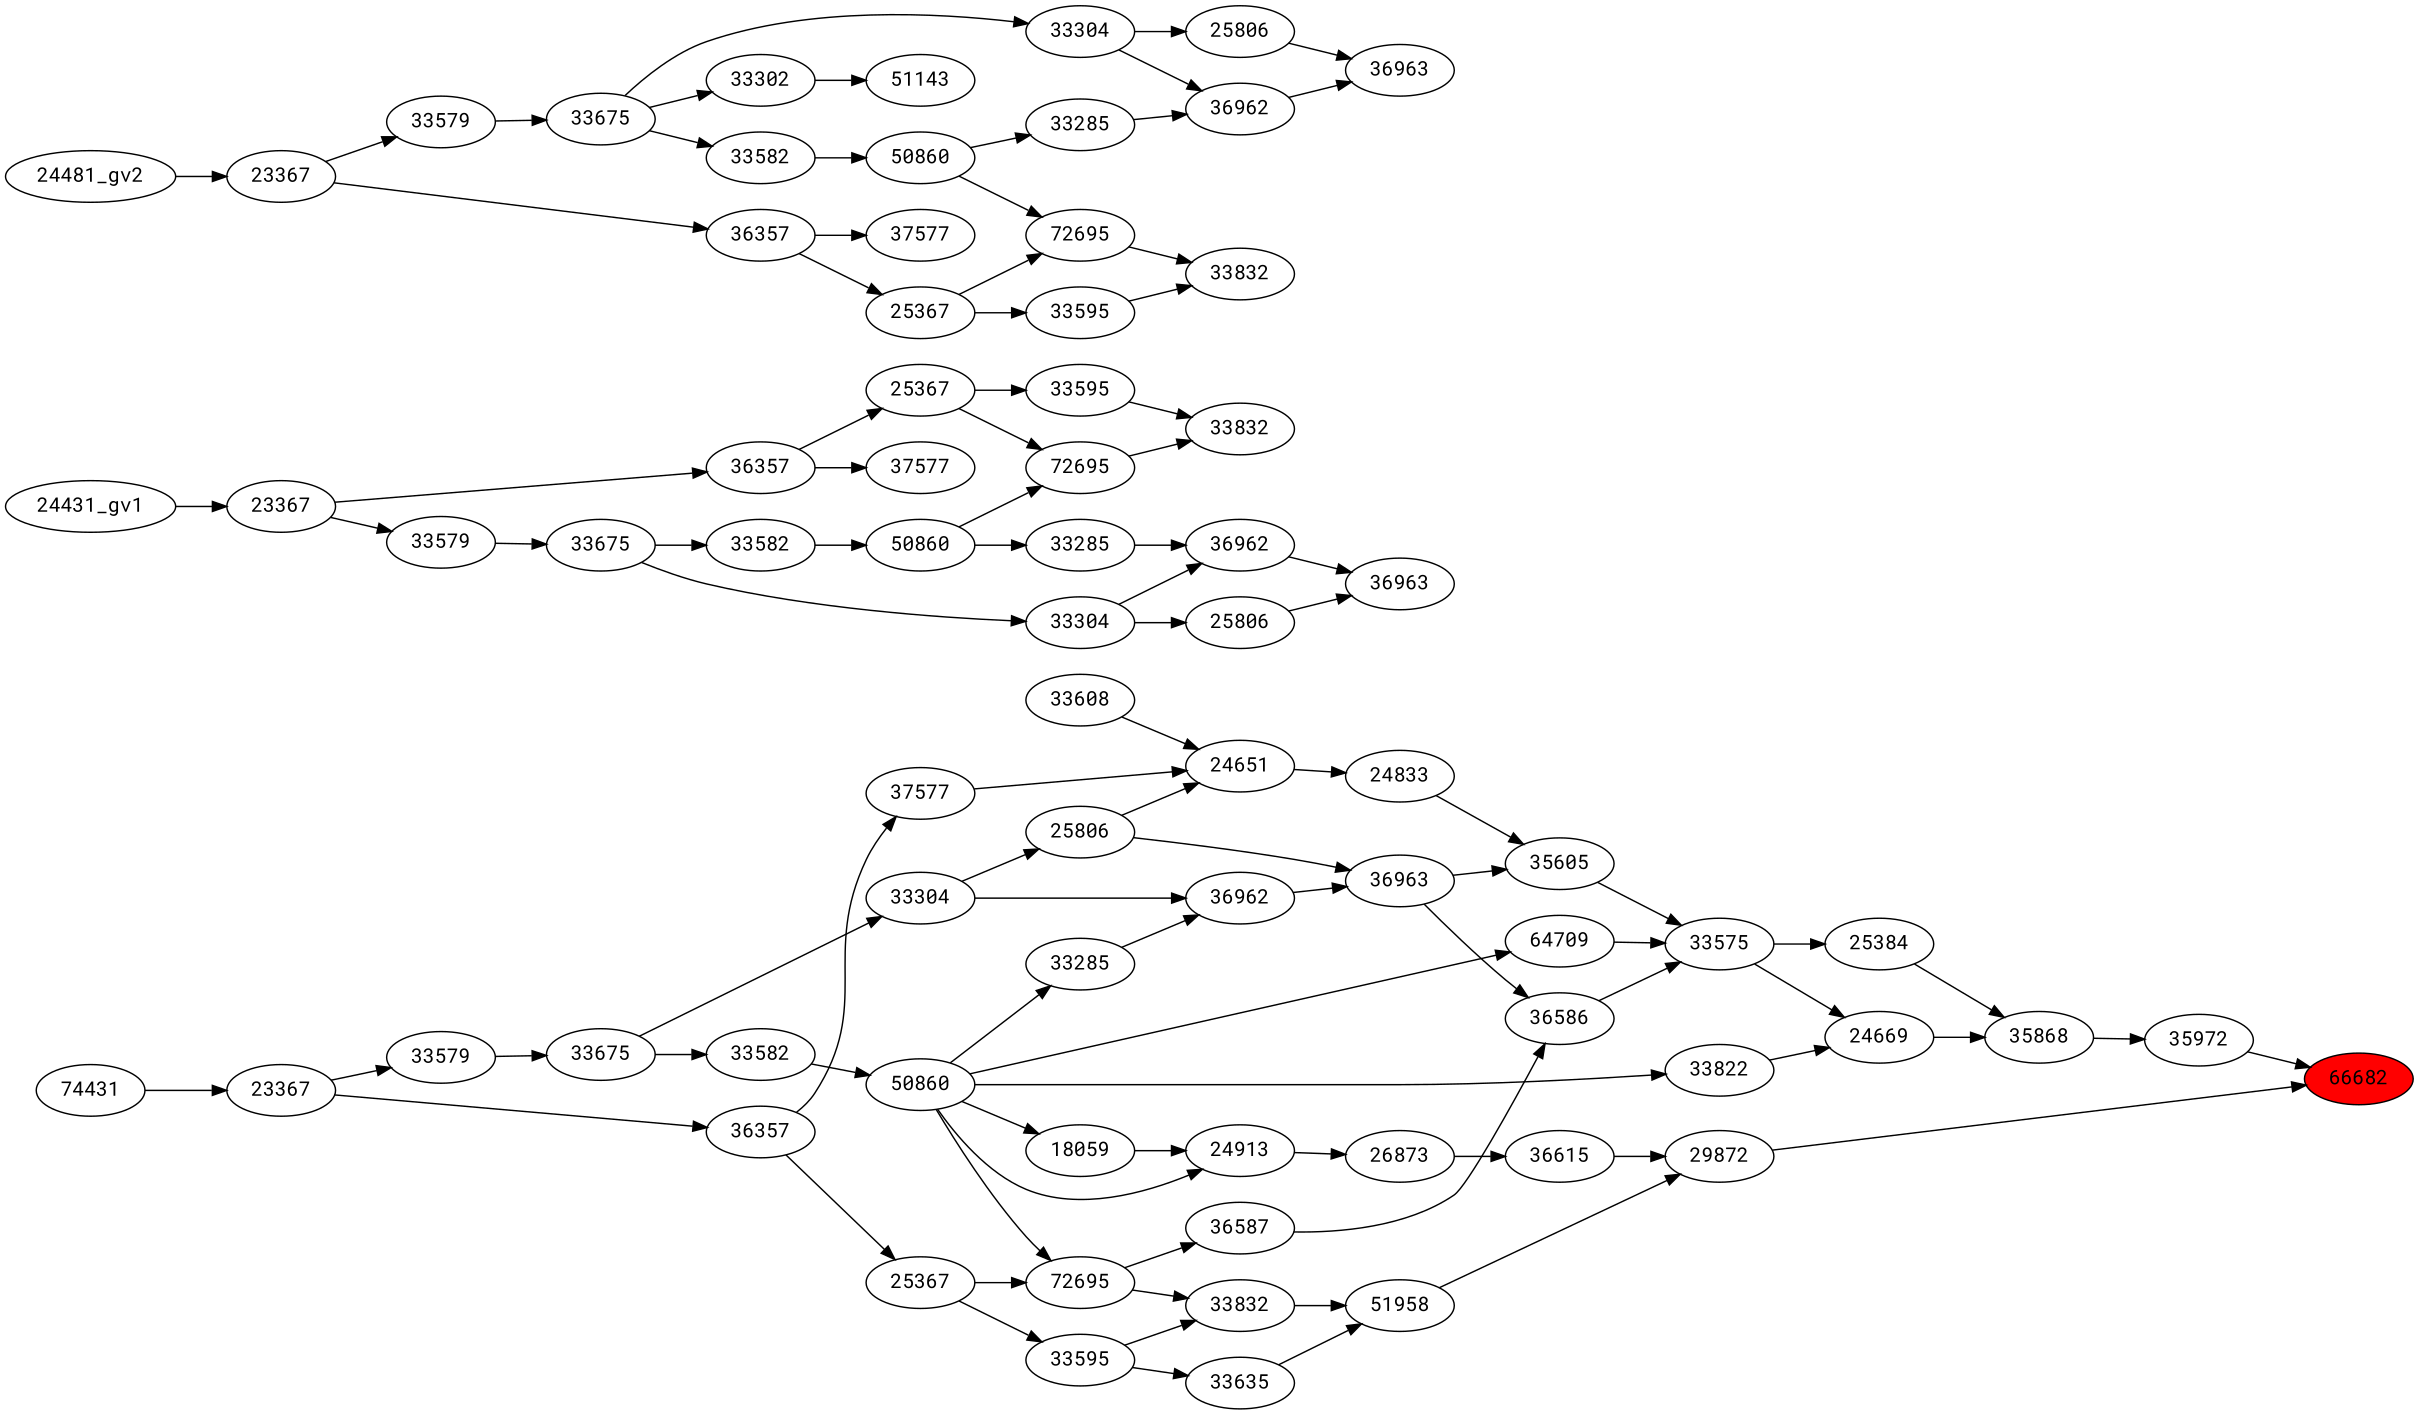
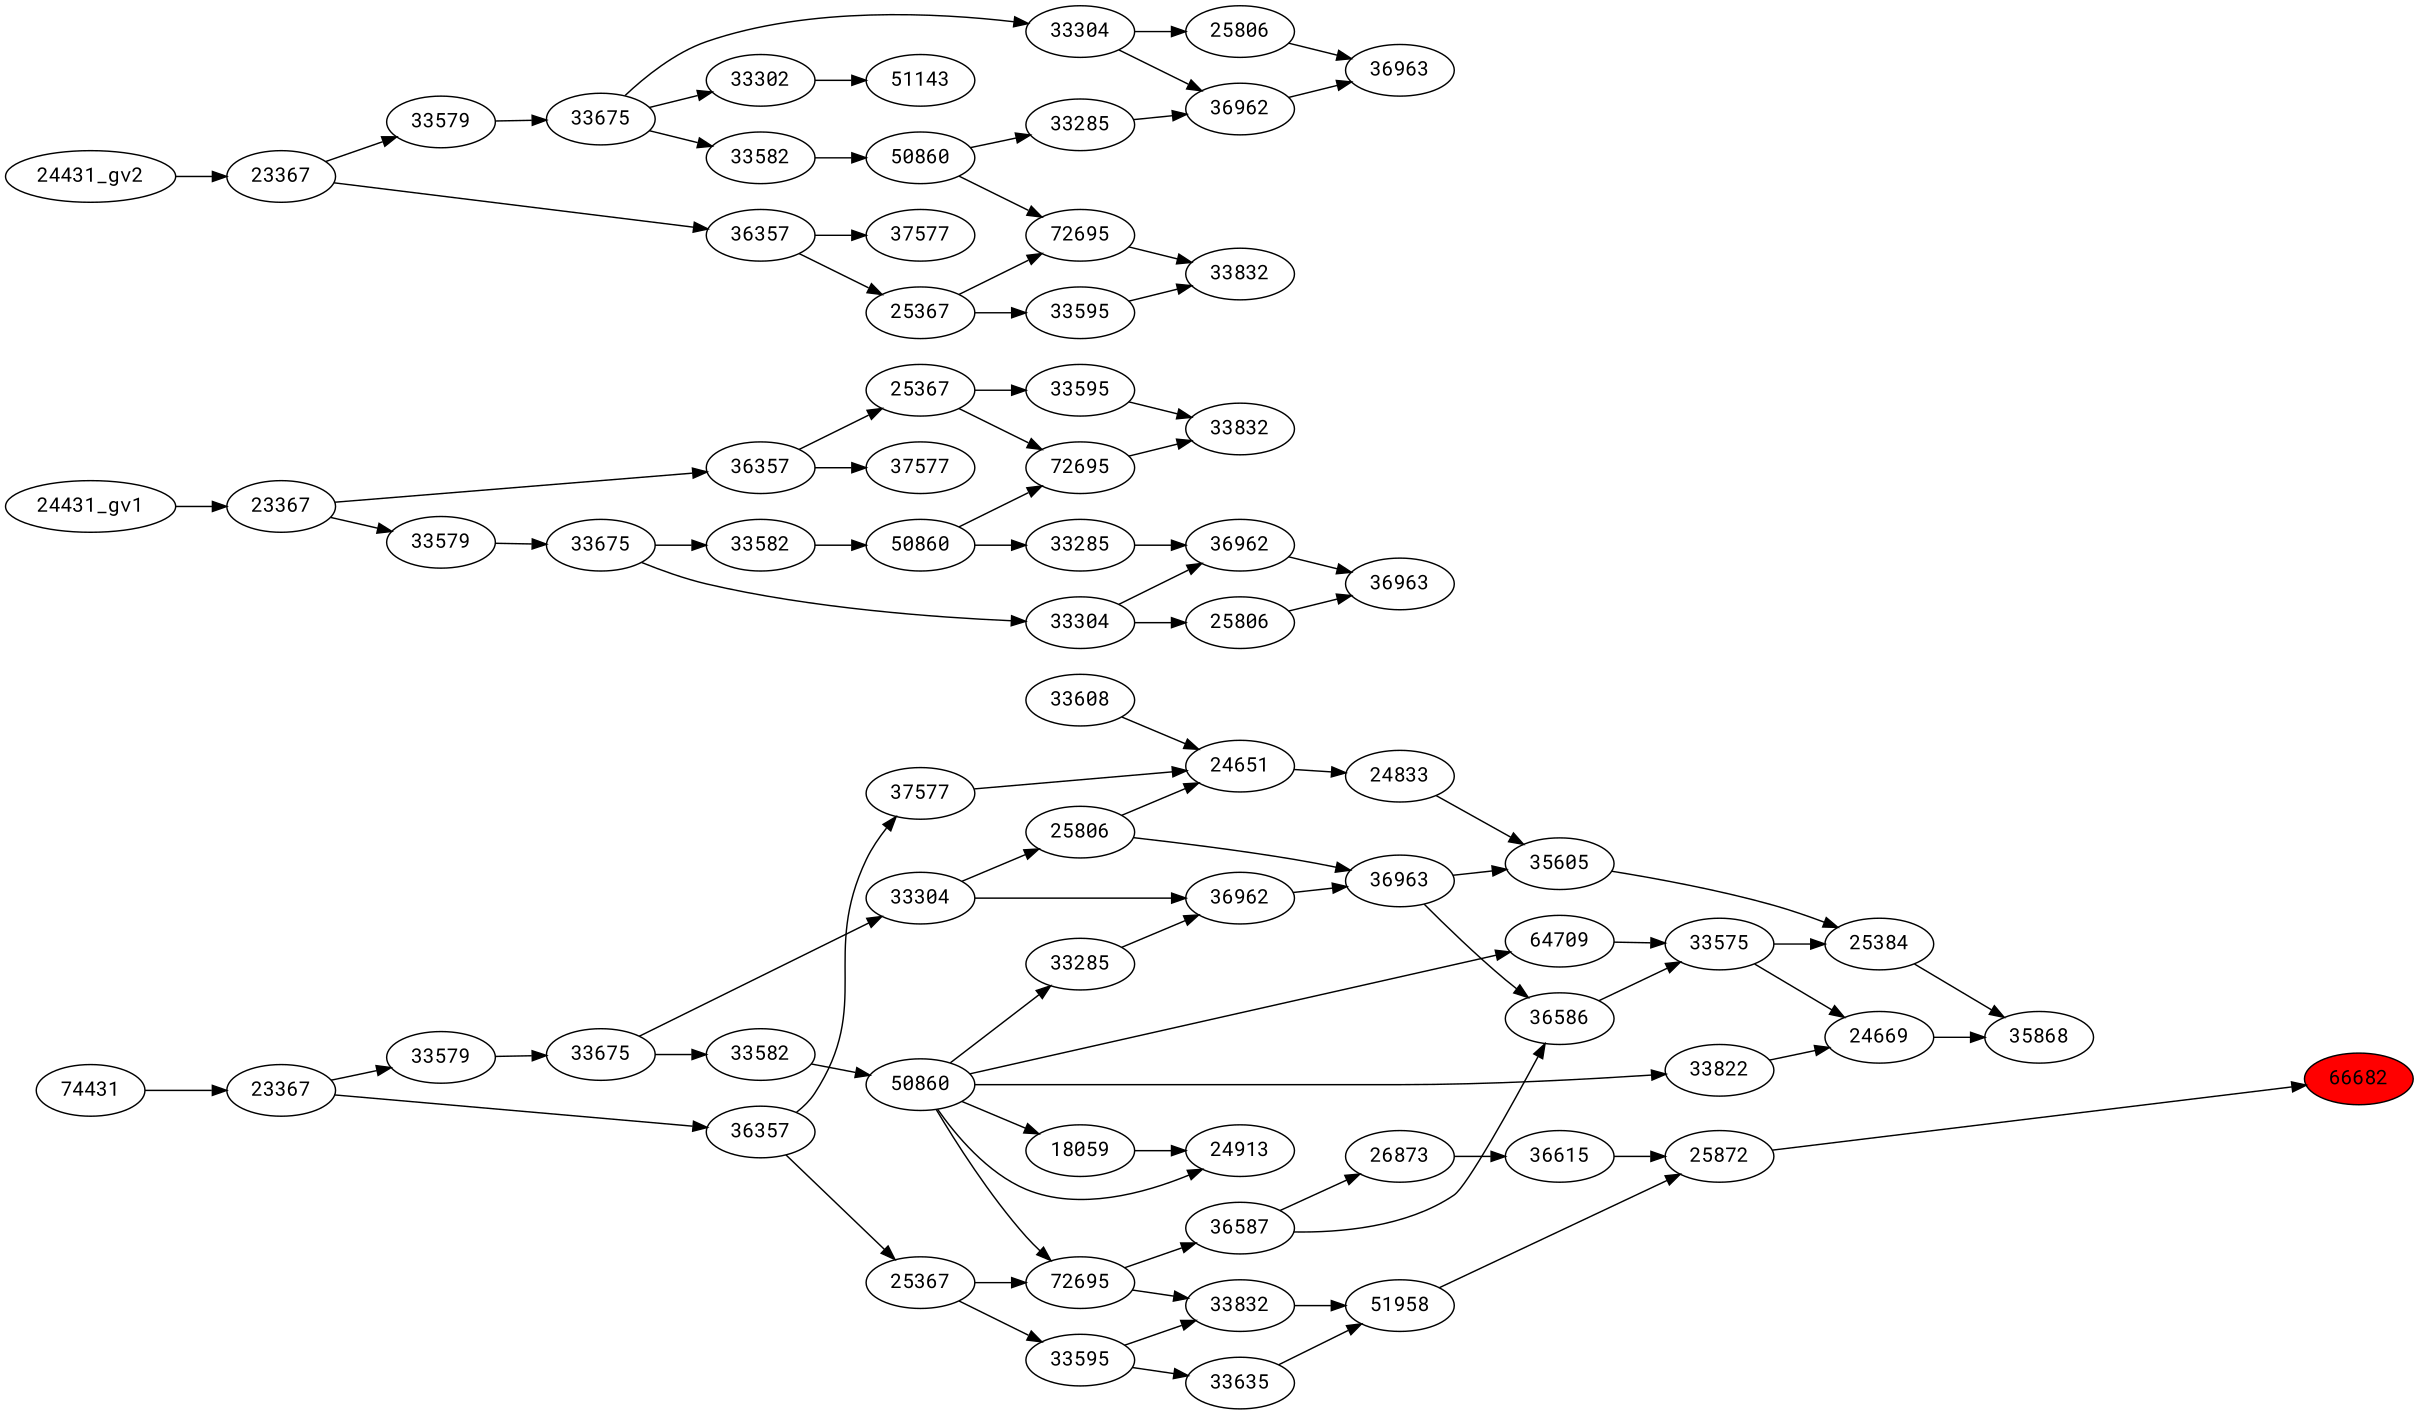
node "24481_gv2": label "24481_gv2" -> "24431_gv2"
edge "35605" -> "33575": now "35605" -> "25384"
node "35972": removed
edge "24913" -> "26873": now "36587" -> "26873"
node "29872": label "29872" -> "25872"
